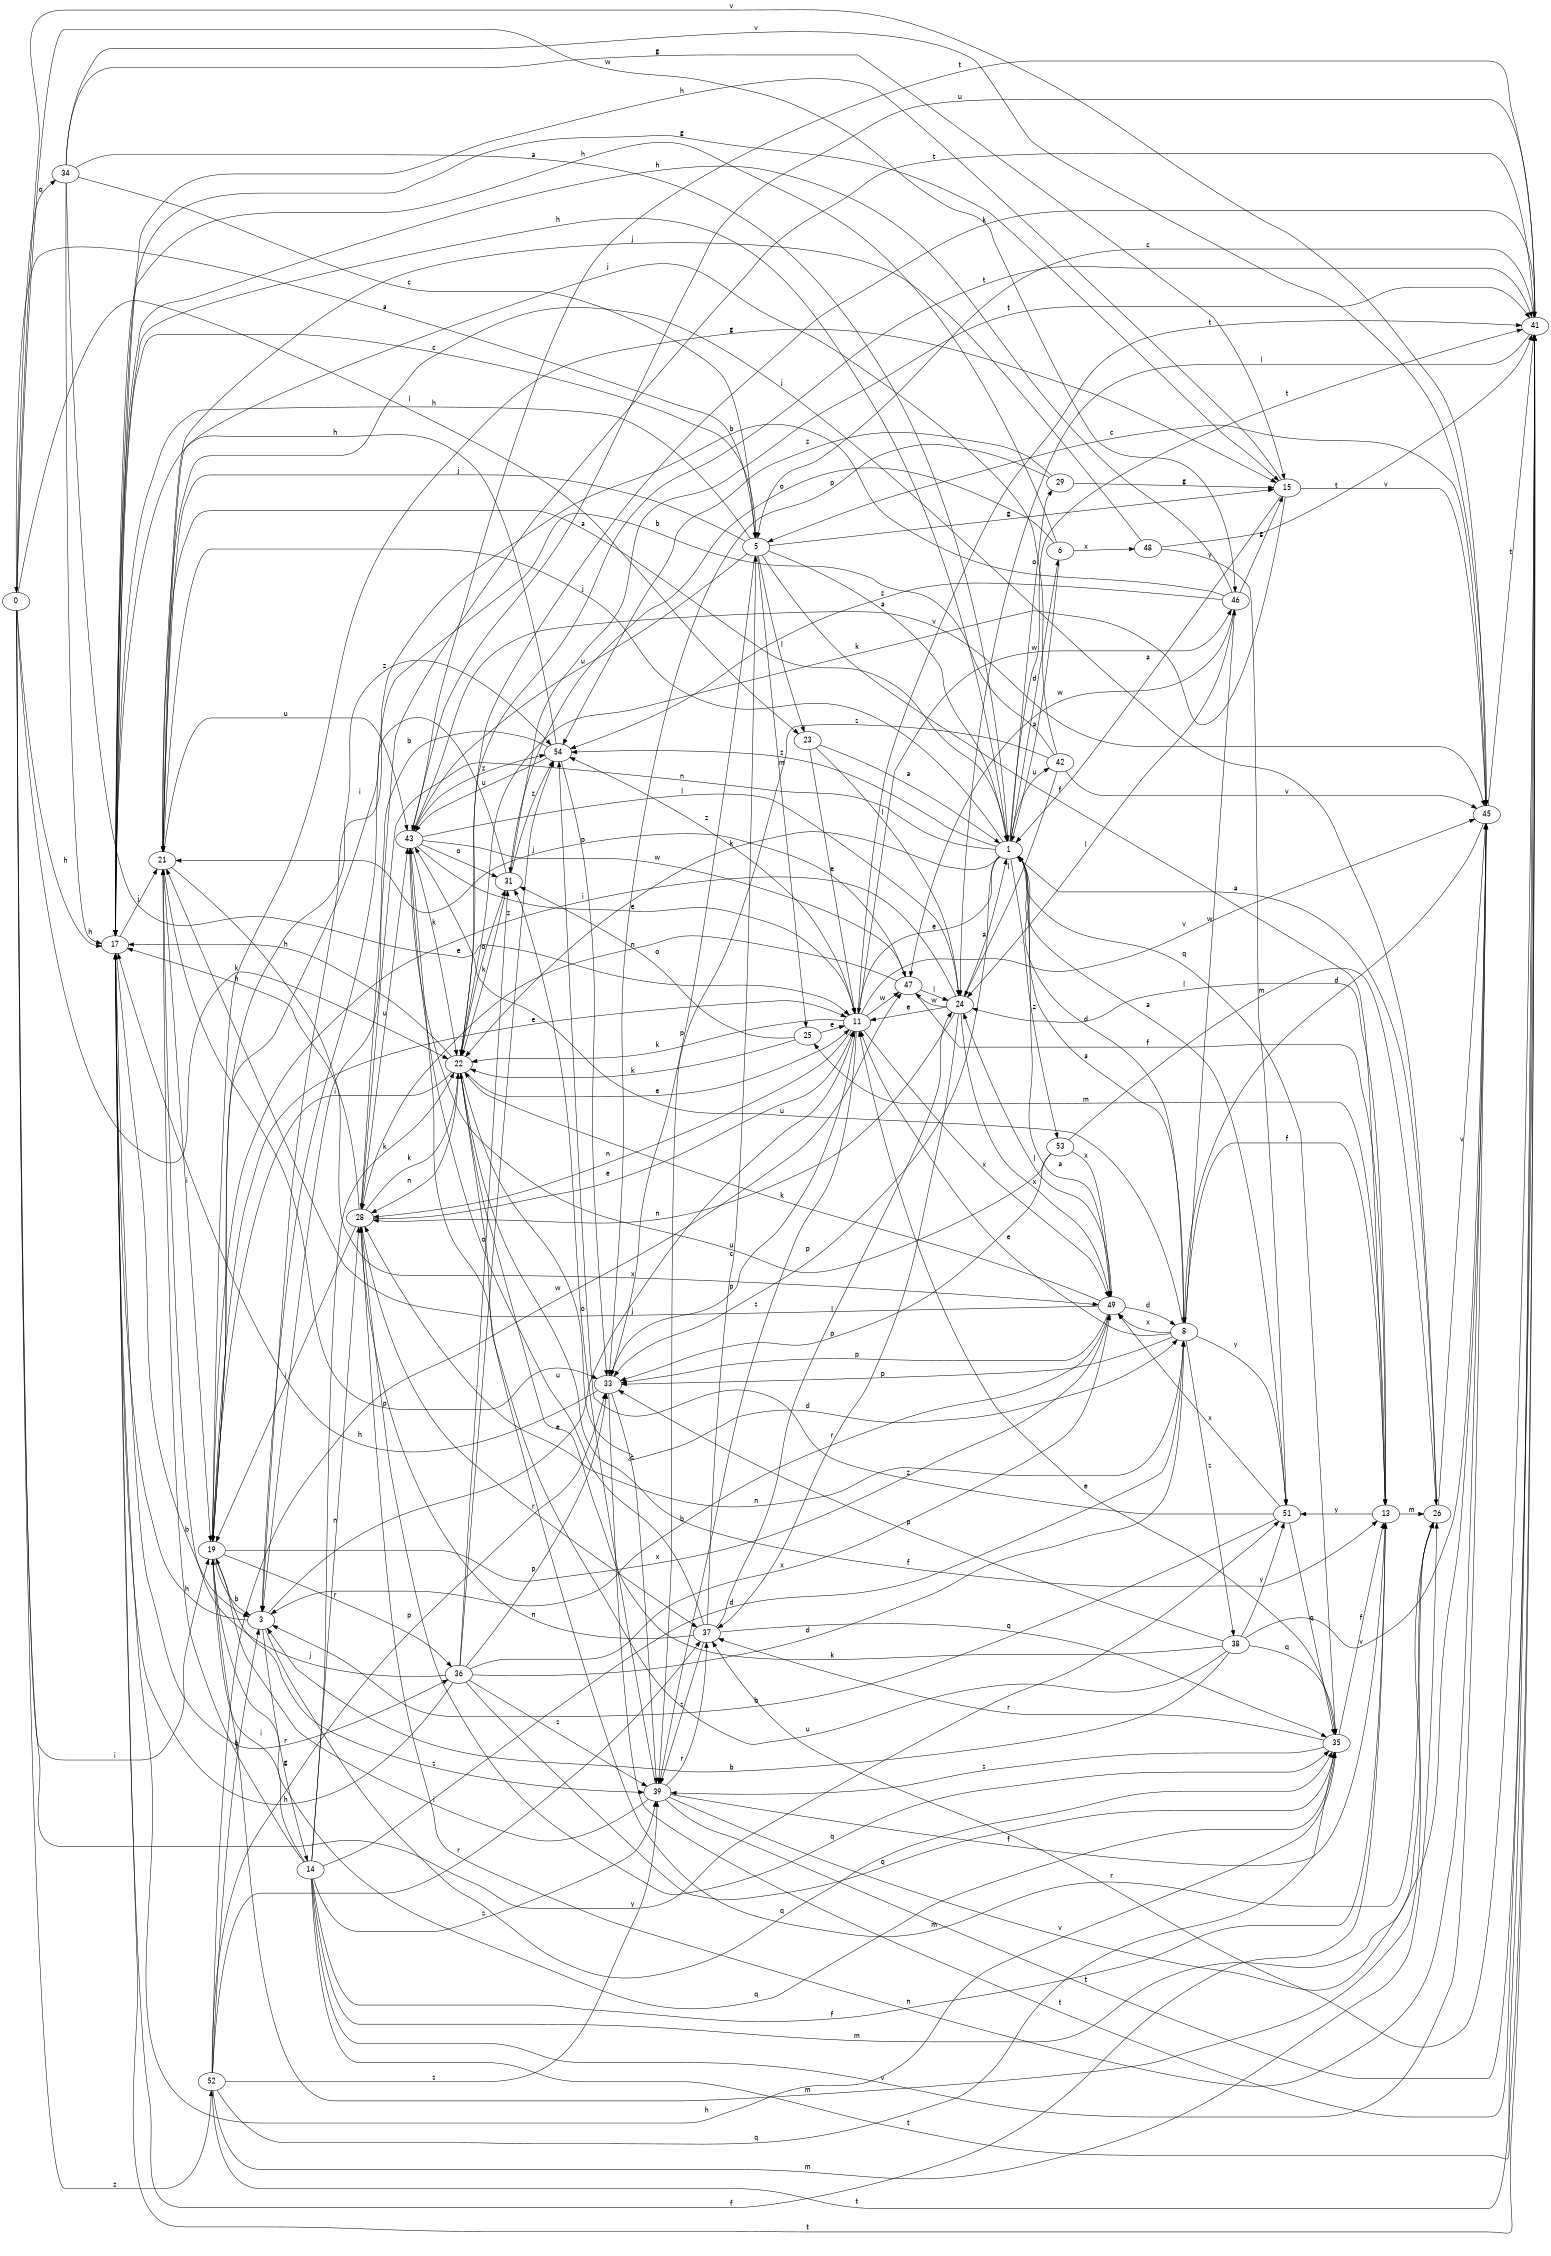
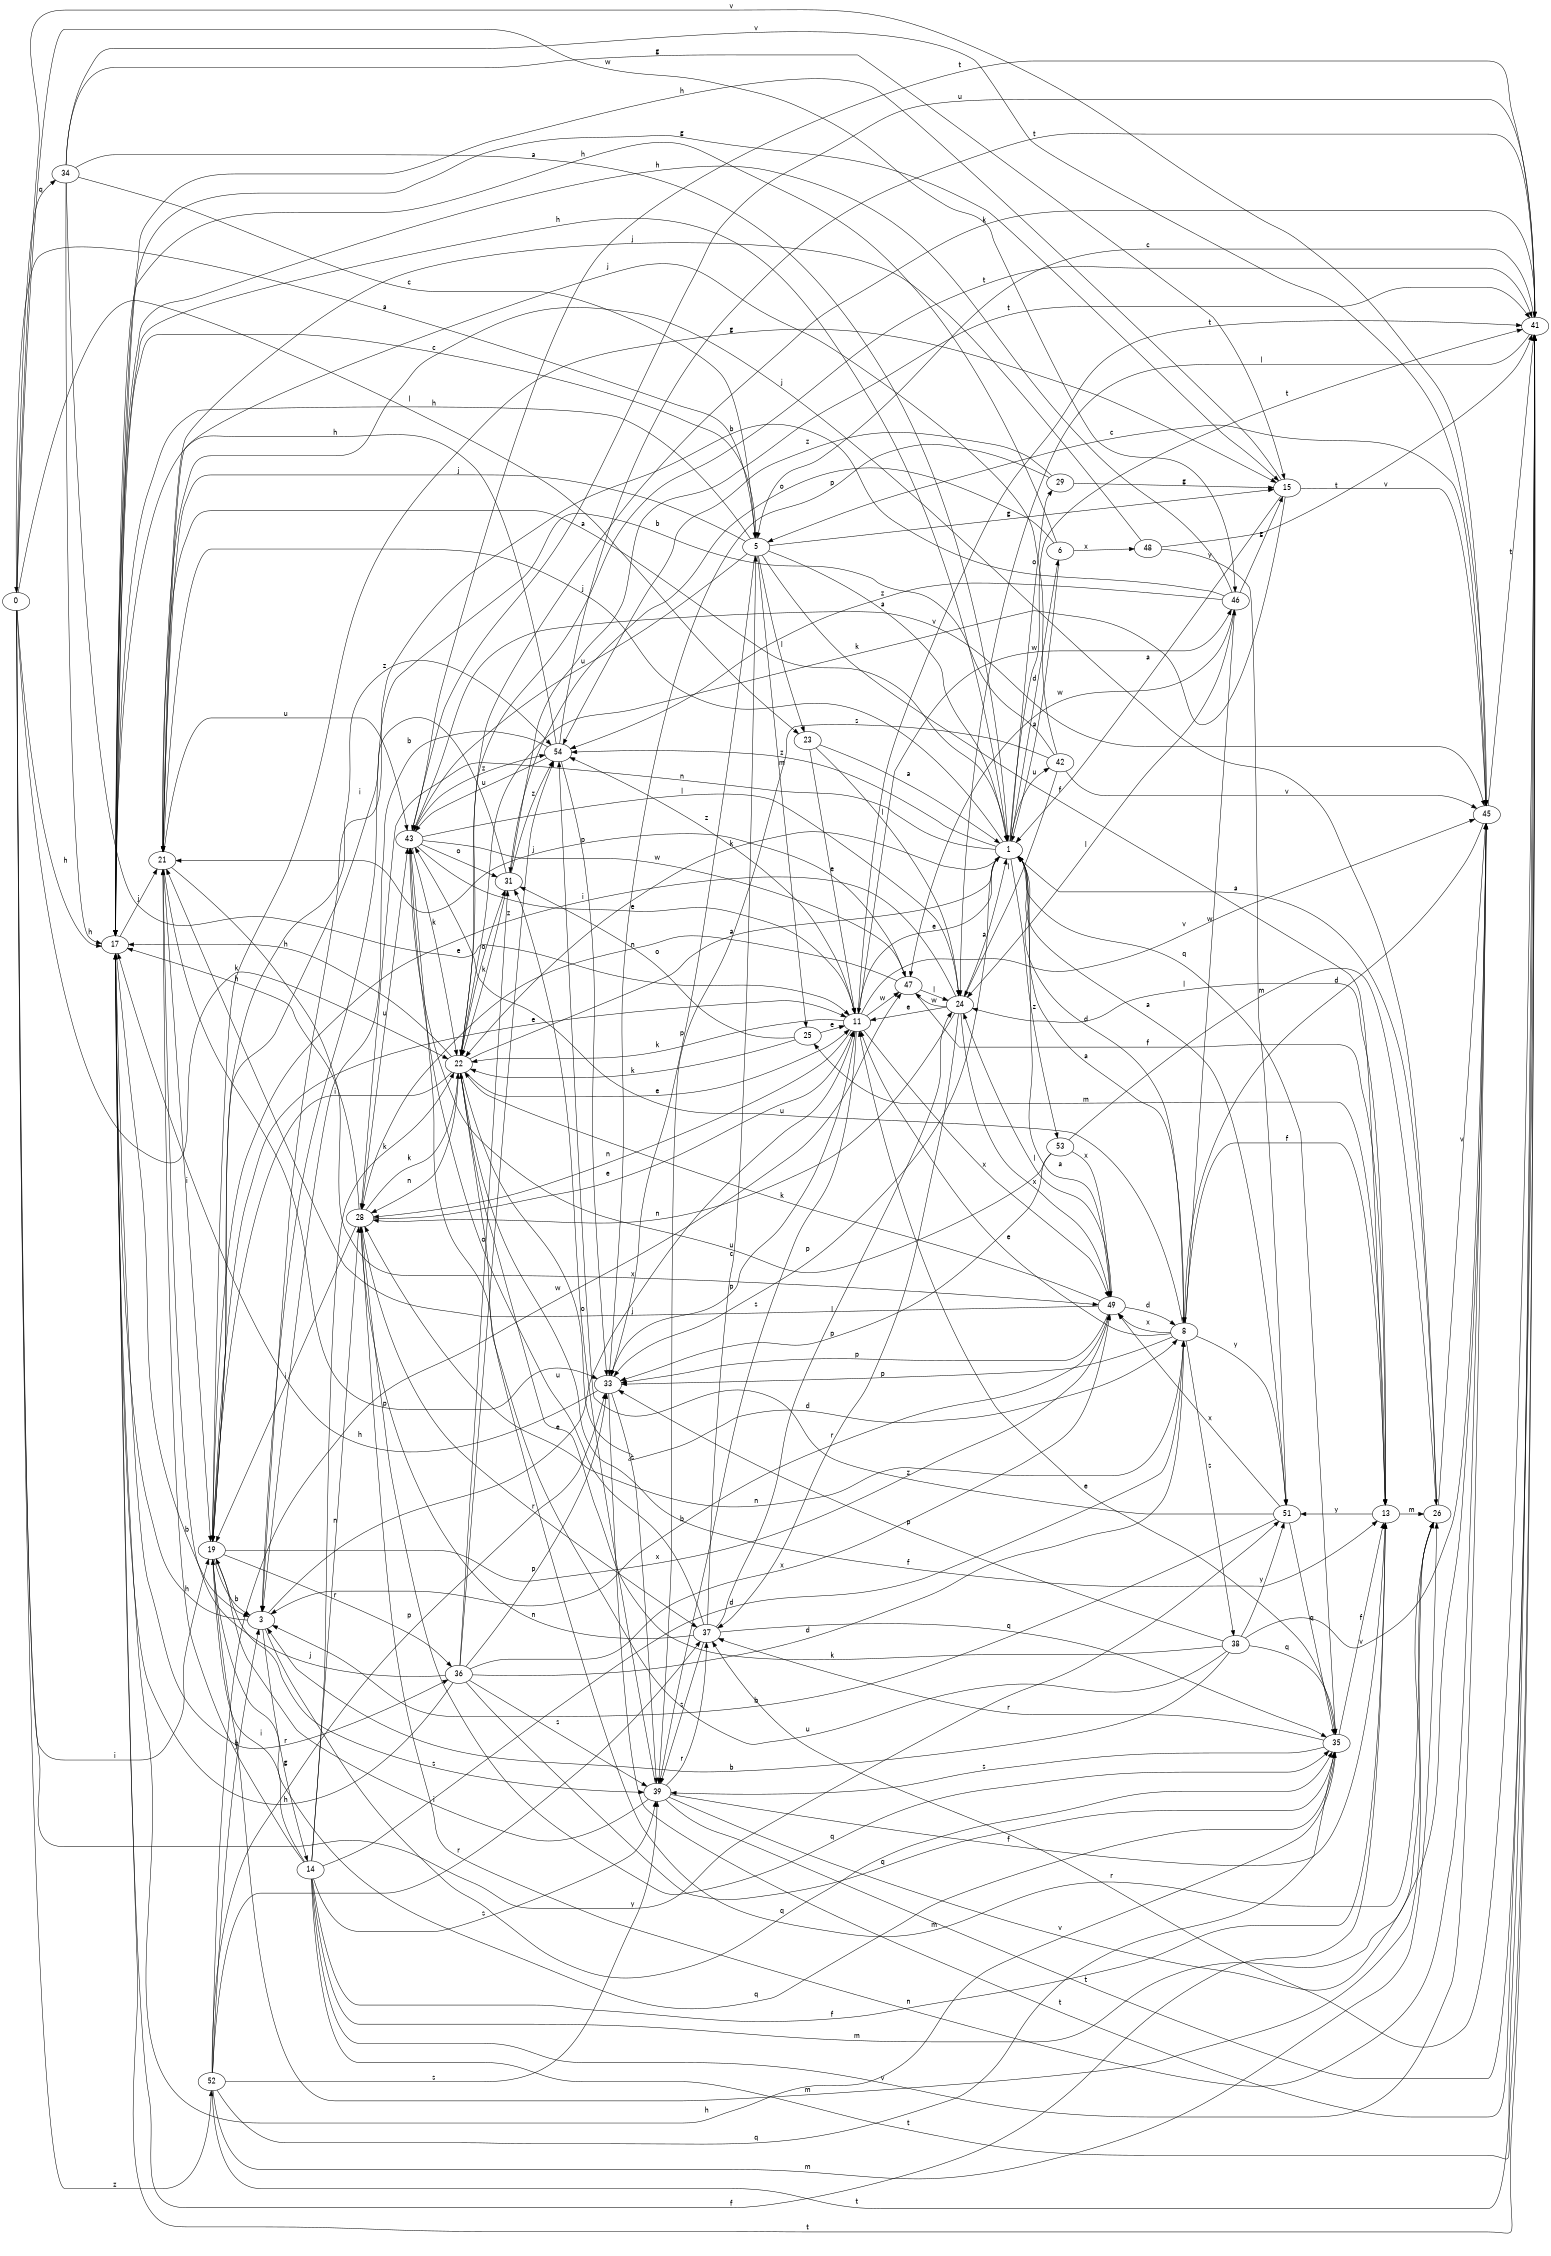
edge "28" -> "41": now "54" -> "41"
edge "22" -> "1": added, label "a"
